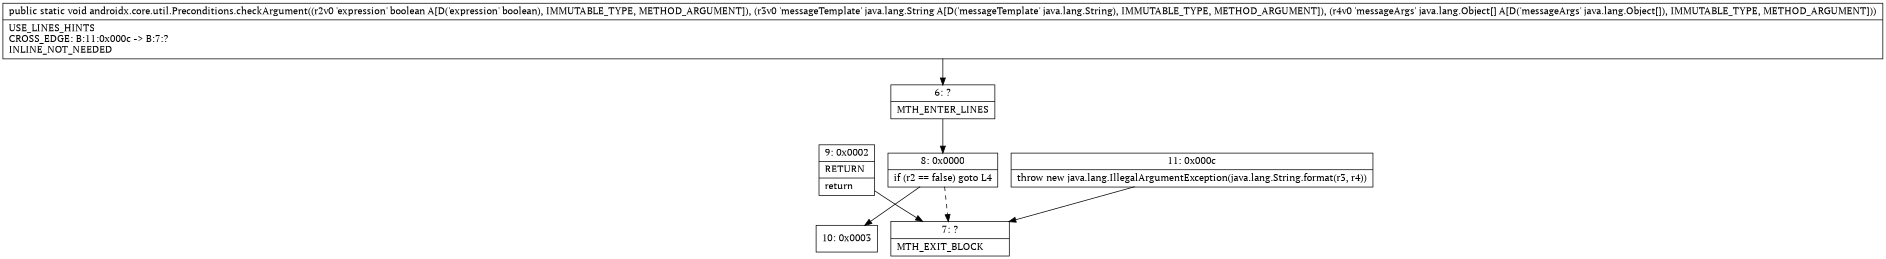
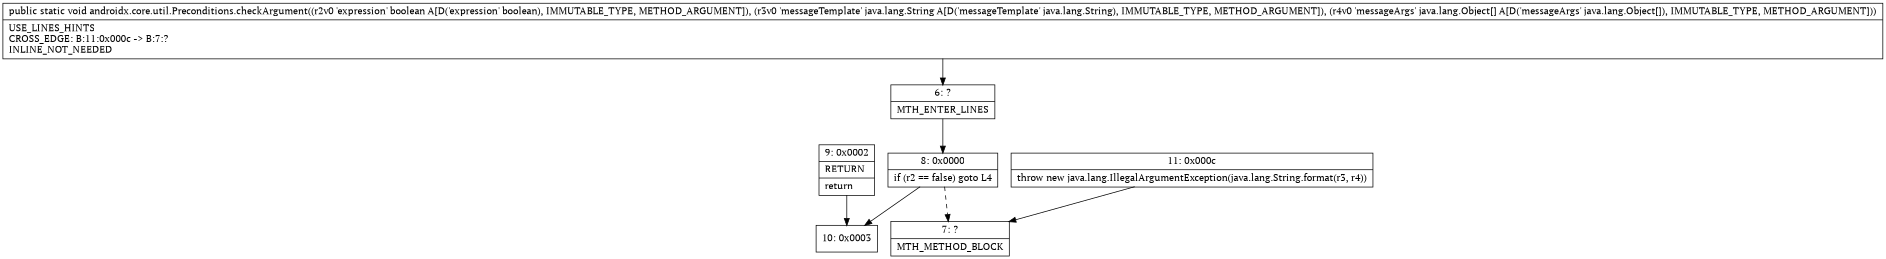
edge "9: 0x0002" -> "7: ?": now "9: 0x0002" -> "10: 0x0003"
node "7: ?": text "MTH_EXIT_BLOCK" -> "MTH_METHOD_BLOCK"
